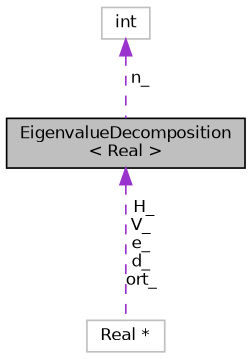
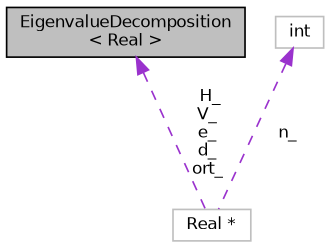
edge "EigenvalueDecomposition < Real >" -> "int": now "Real *" -> "int"
